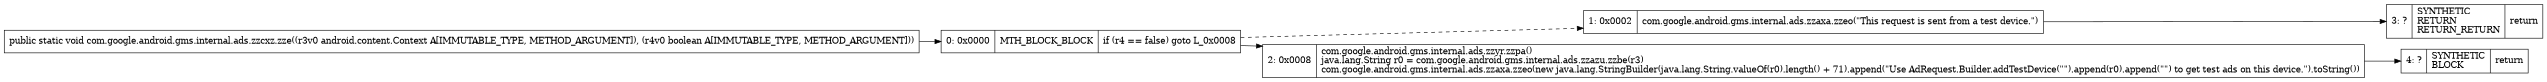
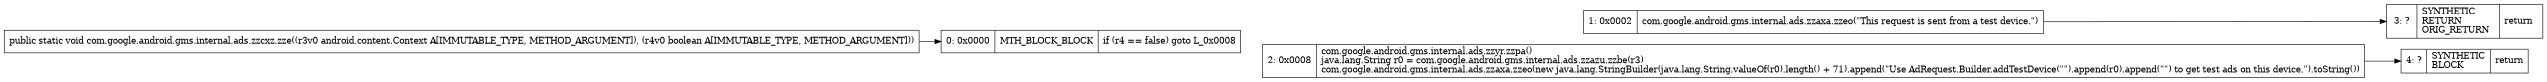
node "3: ?": text "RETURN_RETURN" -> "ORIG_RETURN"
edge "0: 0x0000" -> "1: 0x0002": removed
edge "0: 0x0000" -> "2: 0x0008": removed
